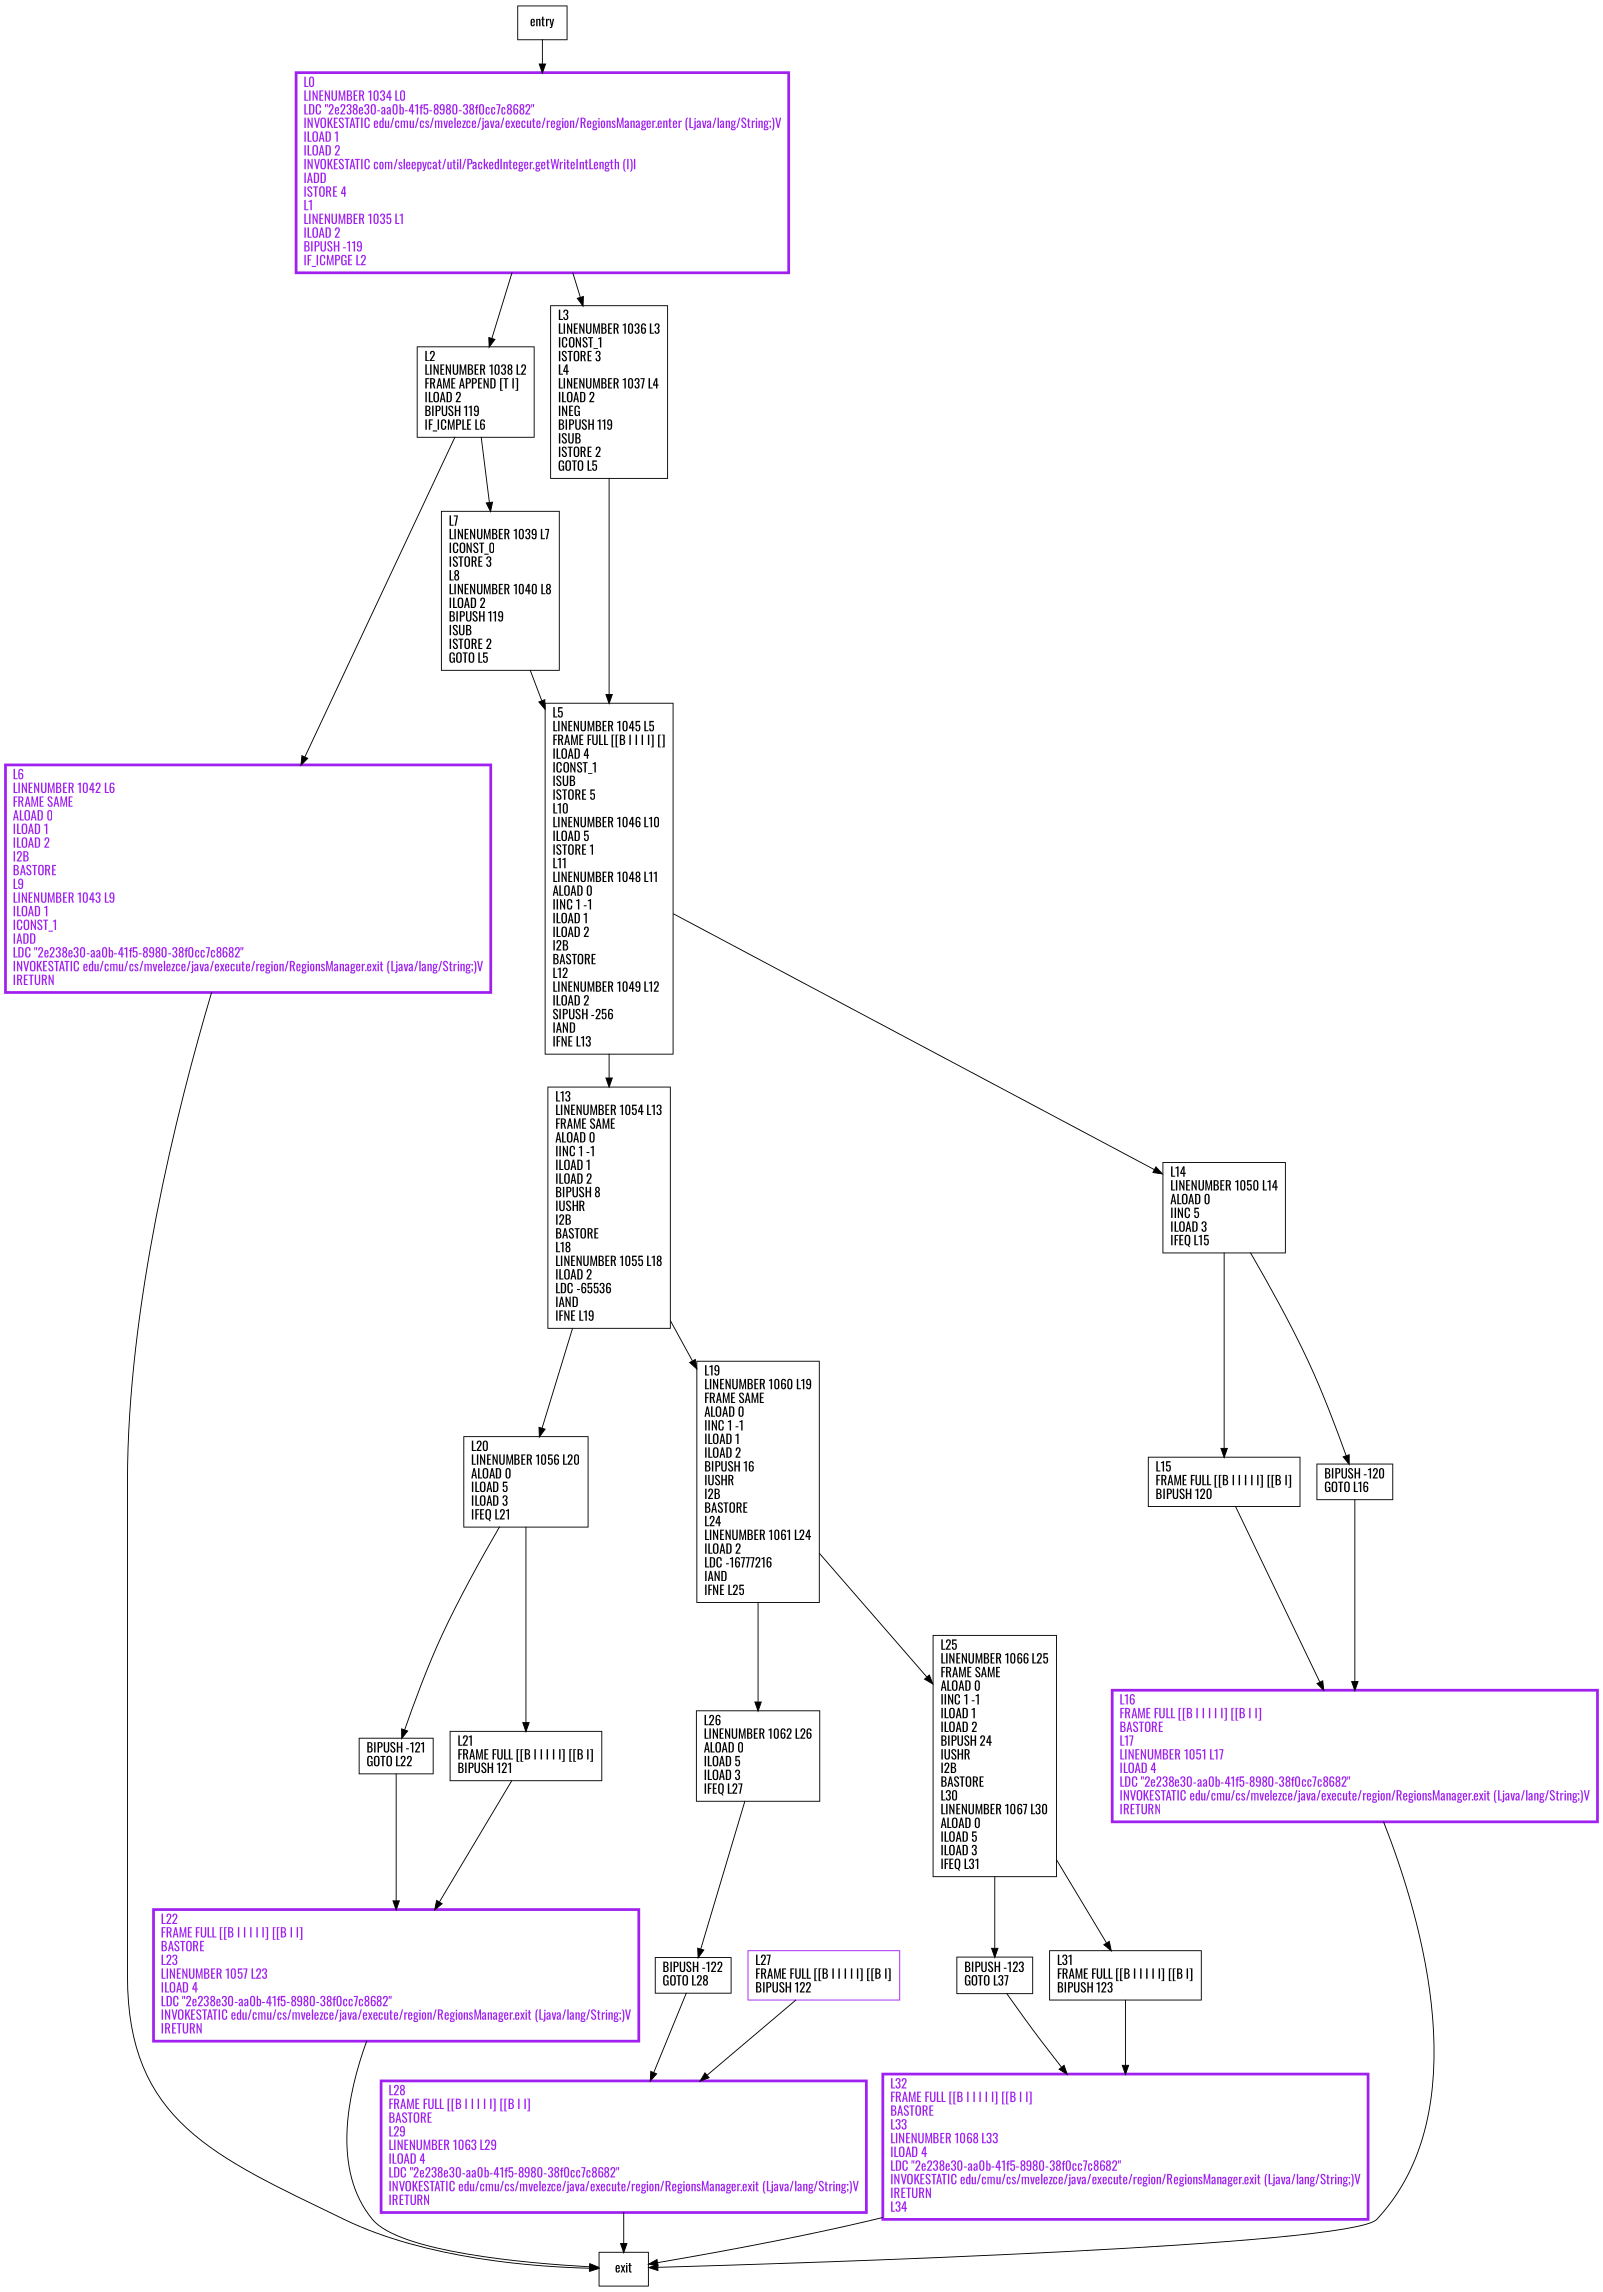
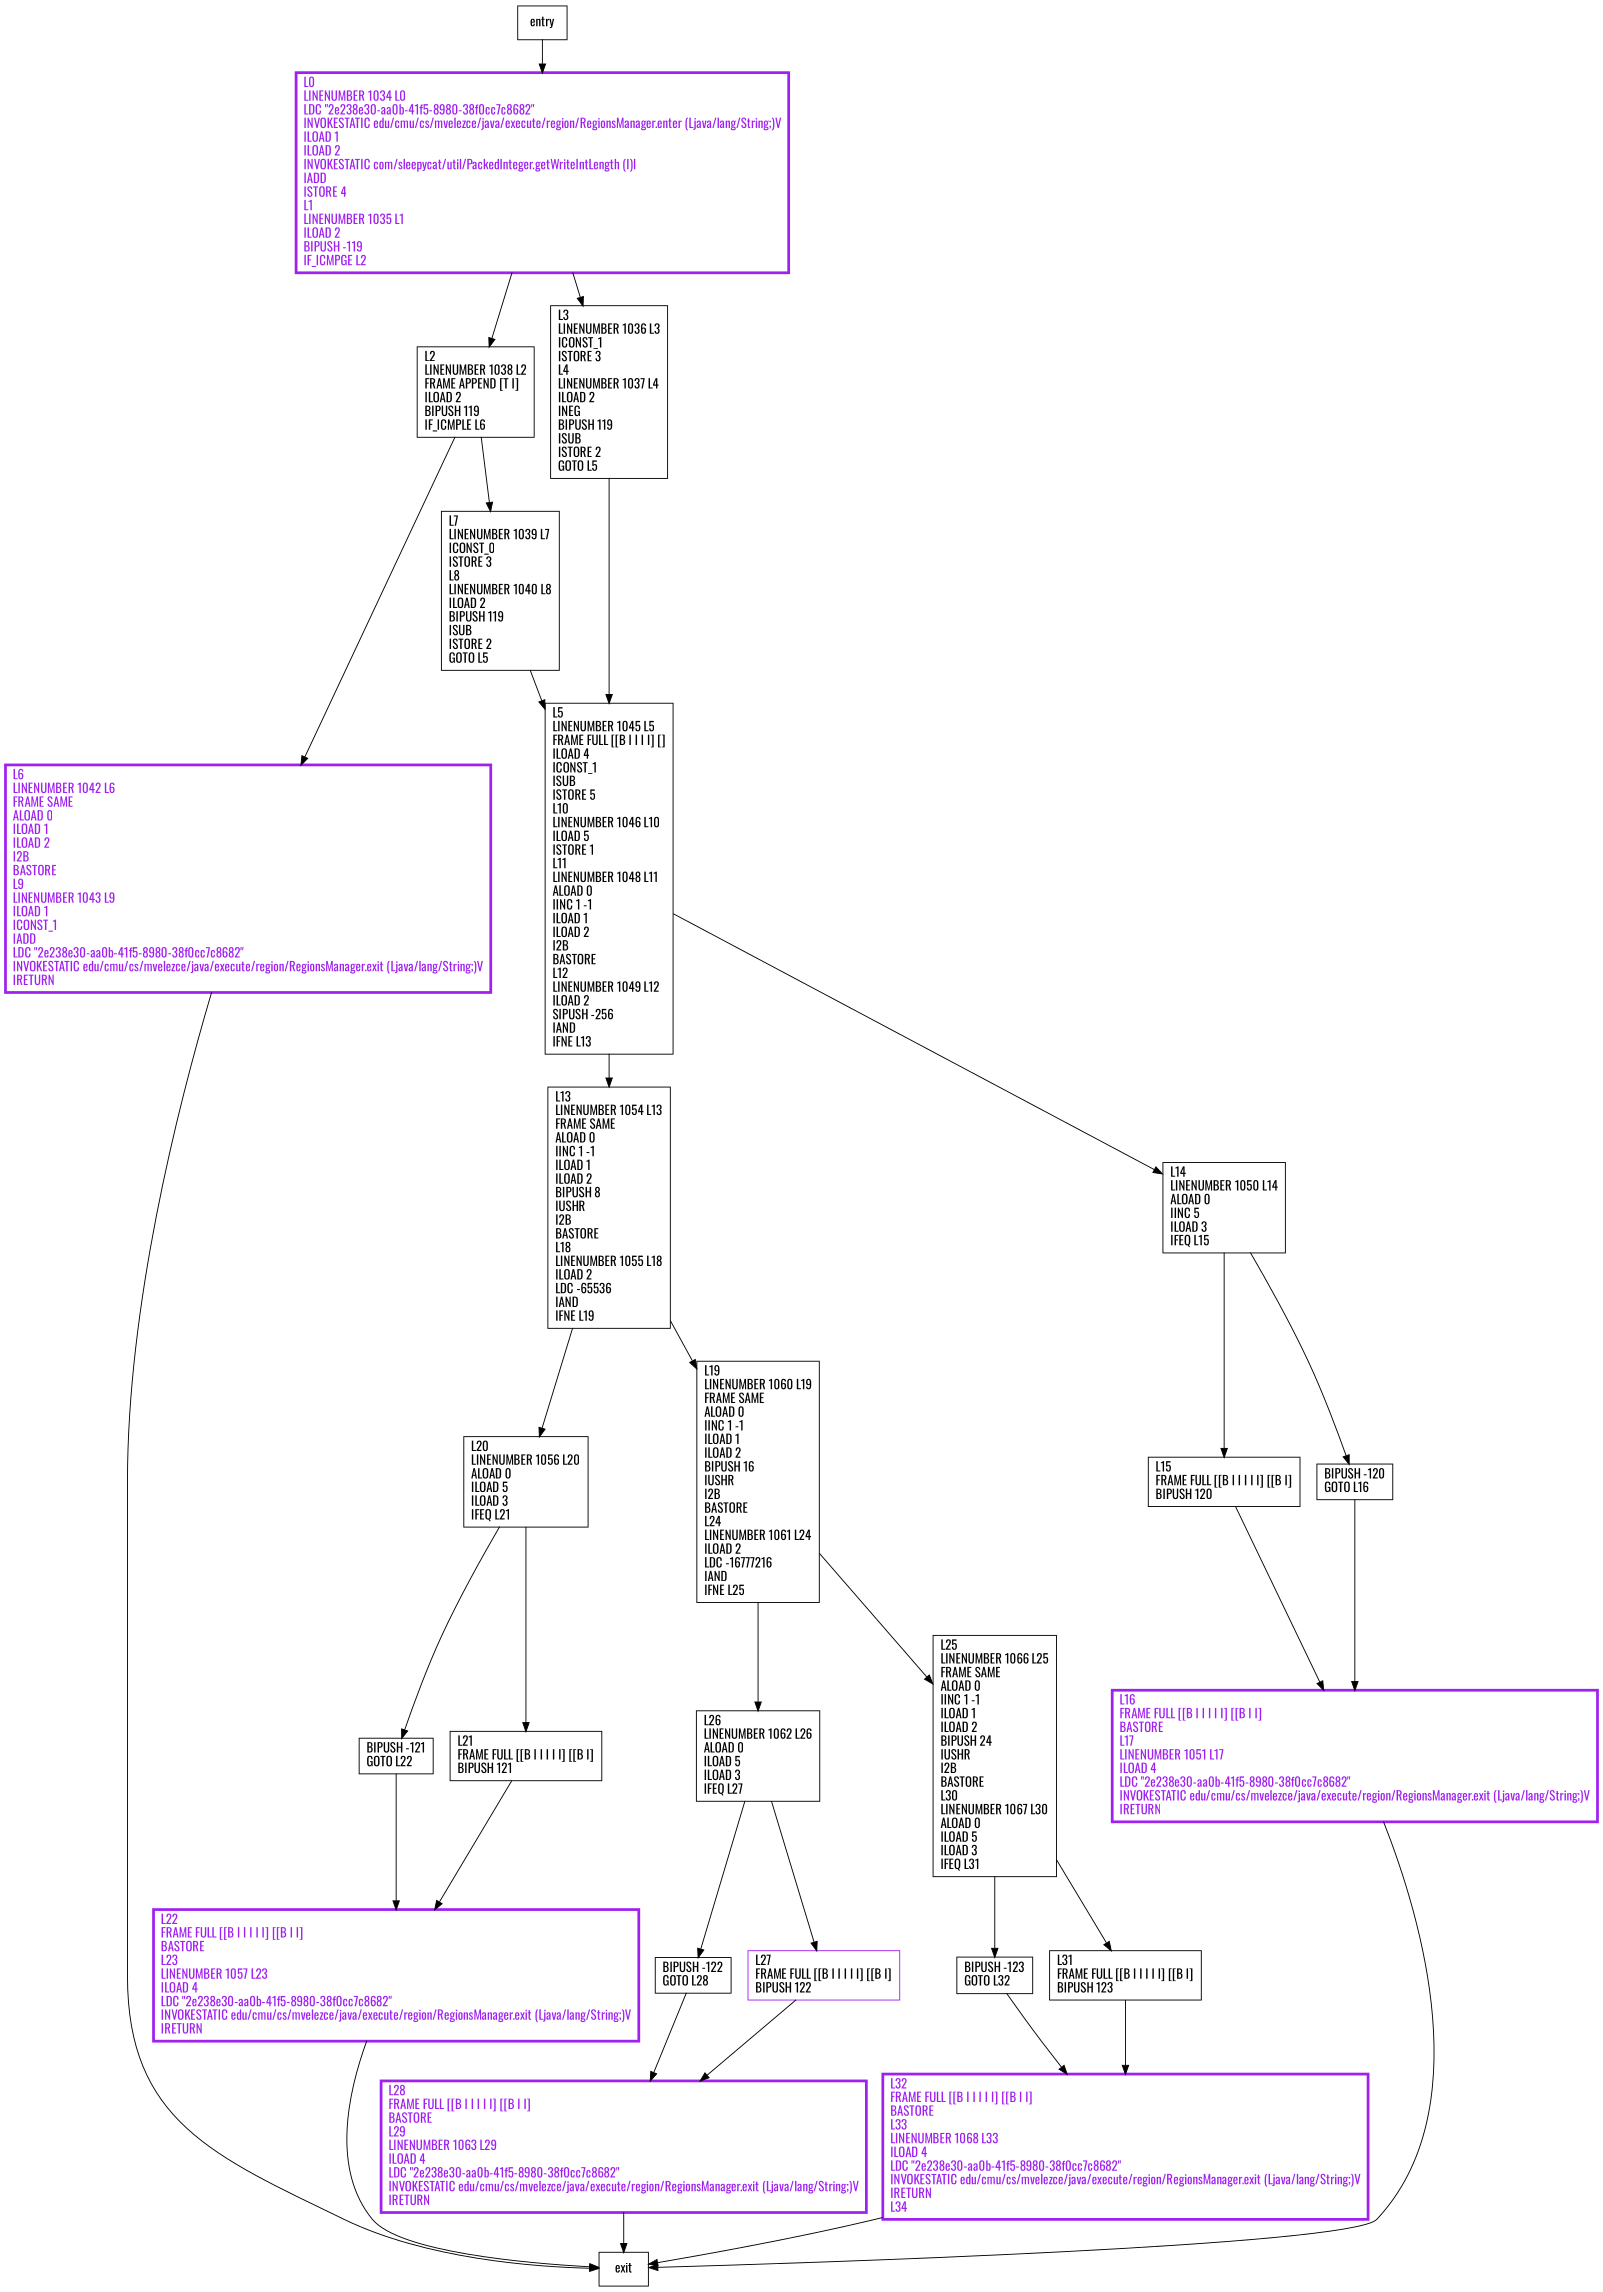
edge "L26 LINENUMBER 1062 L26 ALOAD 0 ILOAD 5 ILOAD 3 IFEQ L27" -> "L27 FRAME FULL [[B I I I I I] [[B I] BIPUSH 122": added
node "BIPUSH -123 GOTO L37": label "BIPUSH -123 GOTO L37" -> "BIPUSH -123 GOTO L32"
